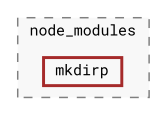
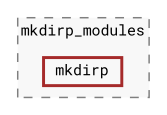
cluster "node_modules": label "node_modules" -> "mkdirp_modules"
